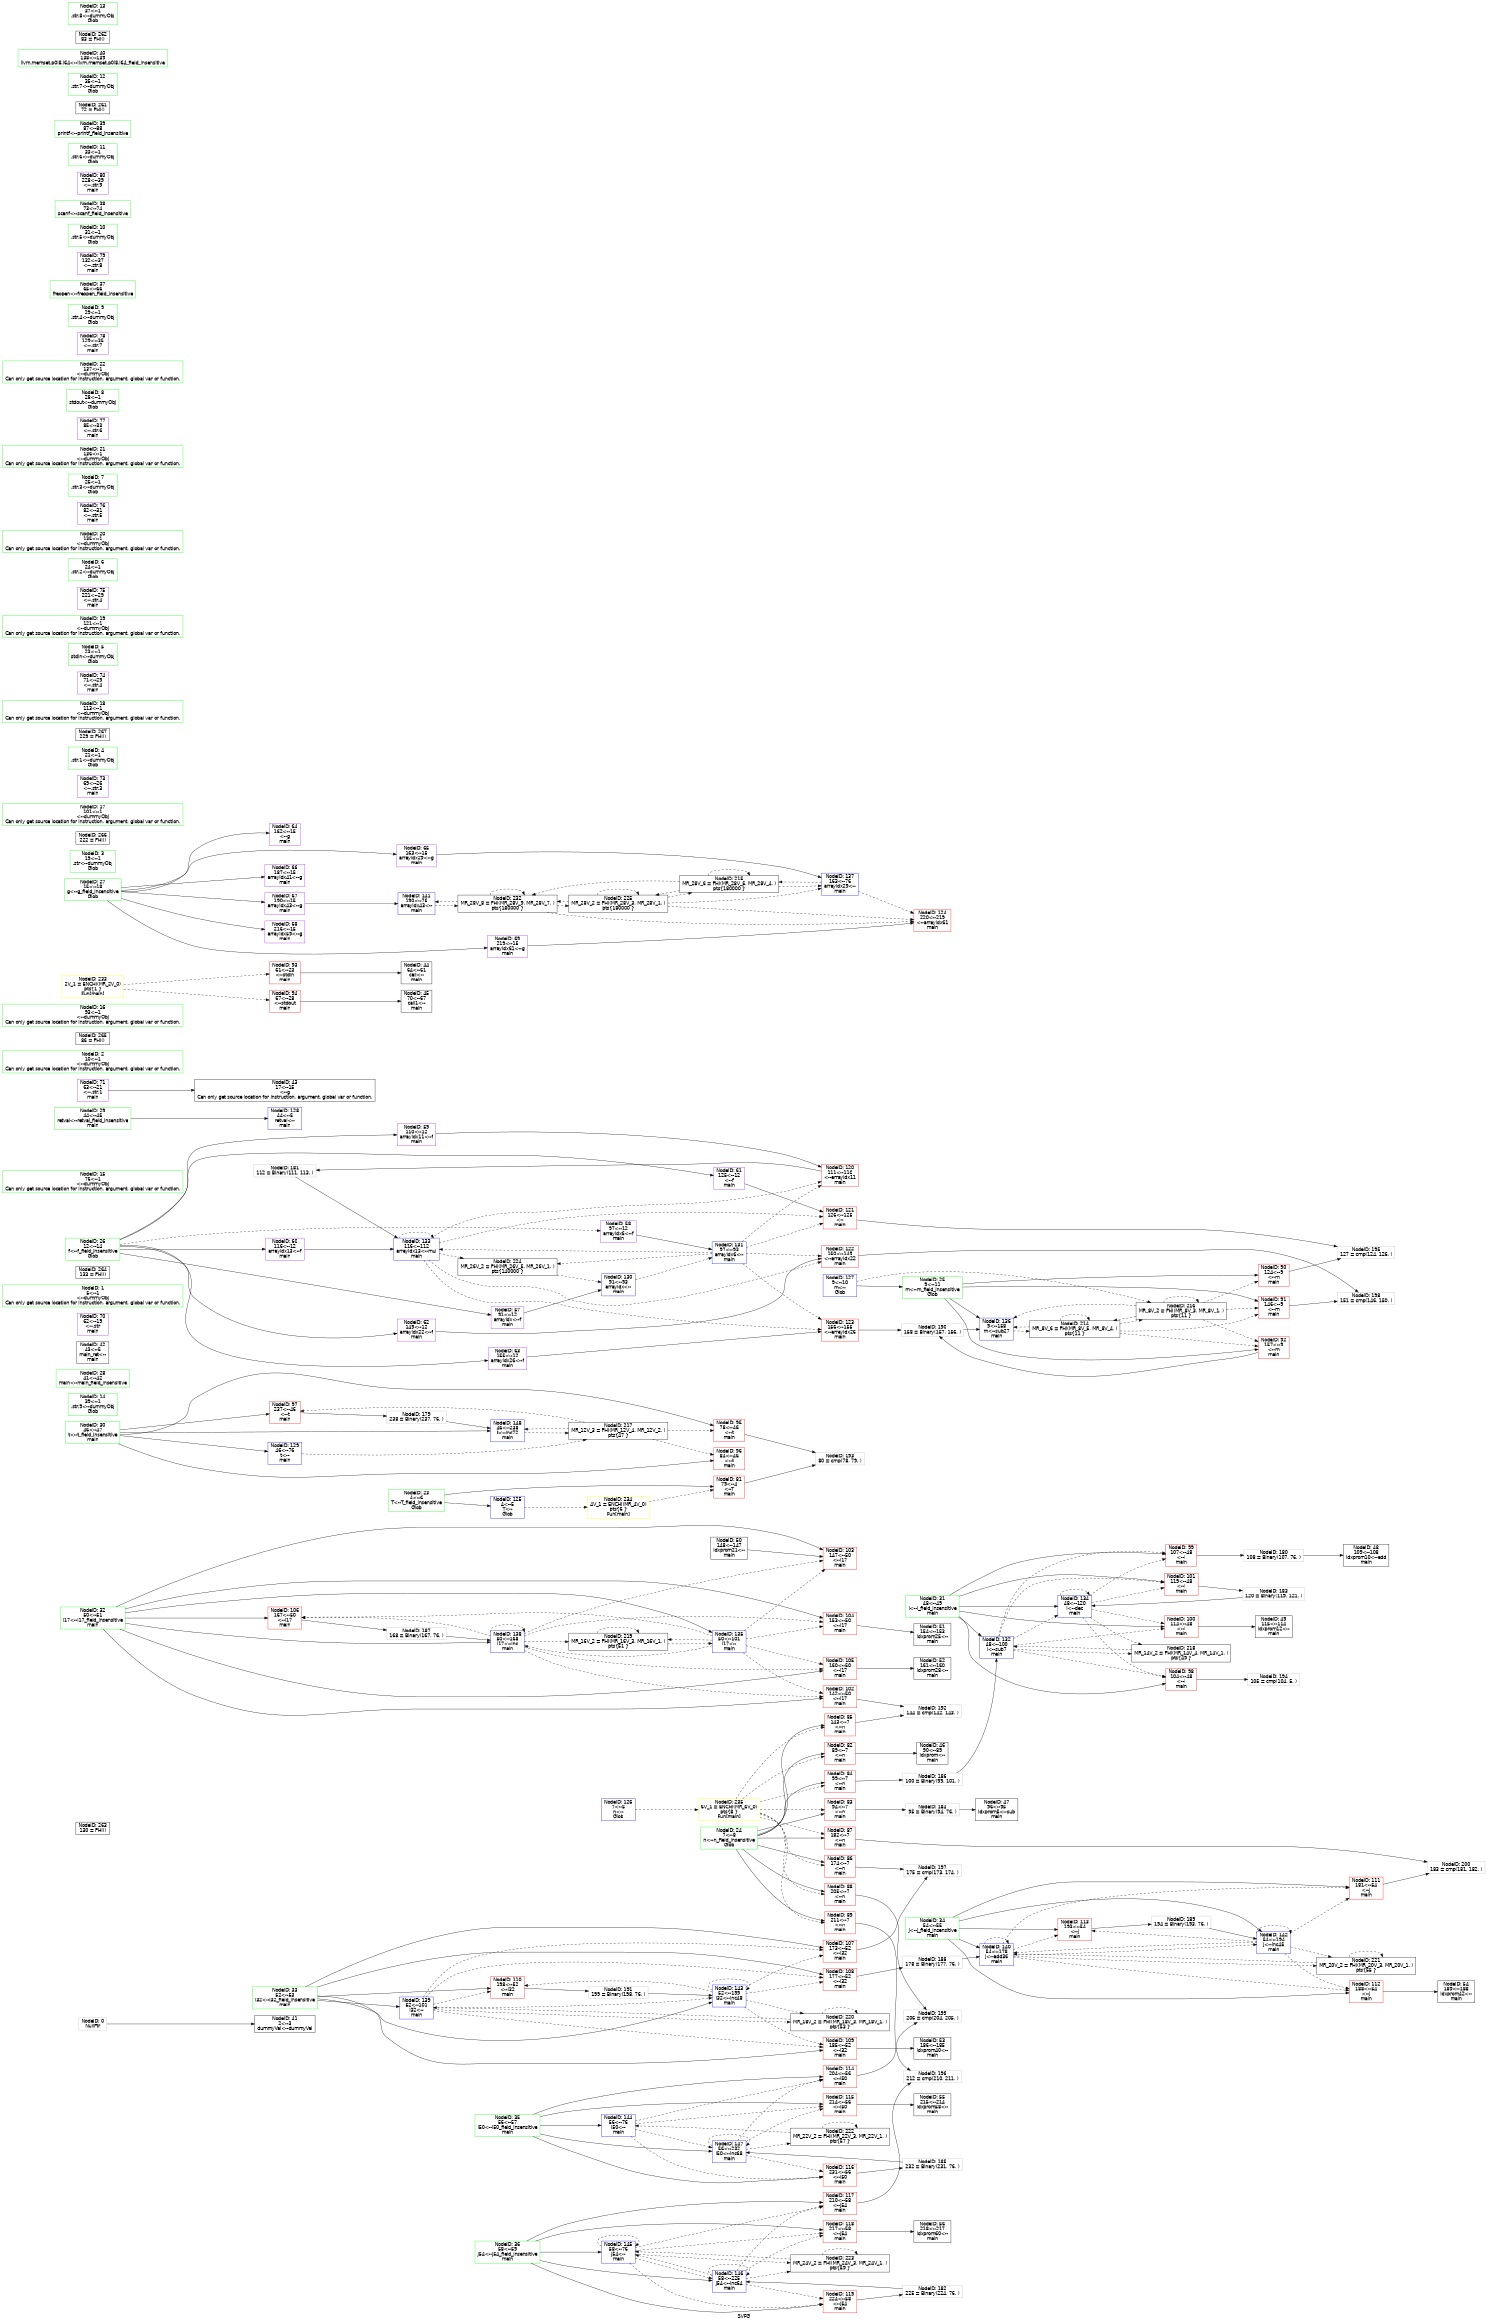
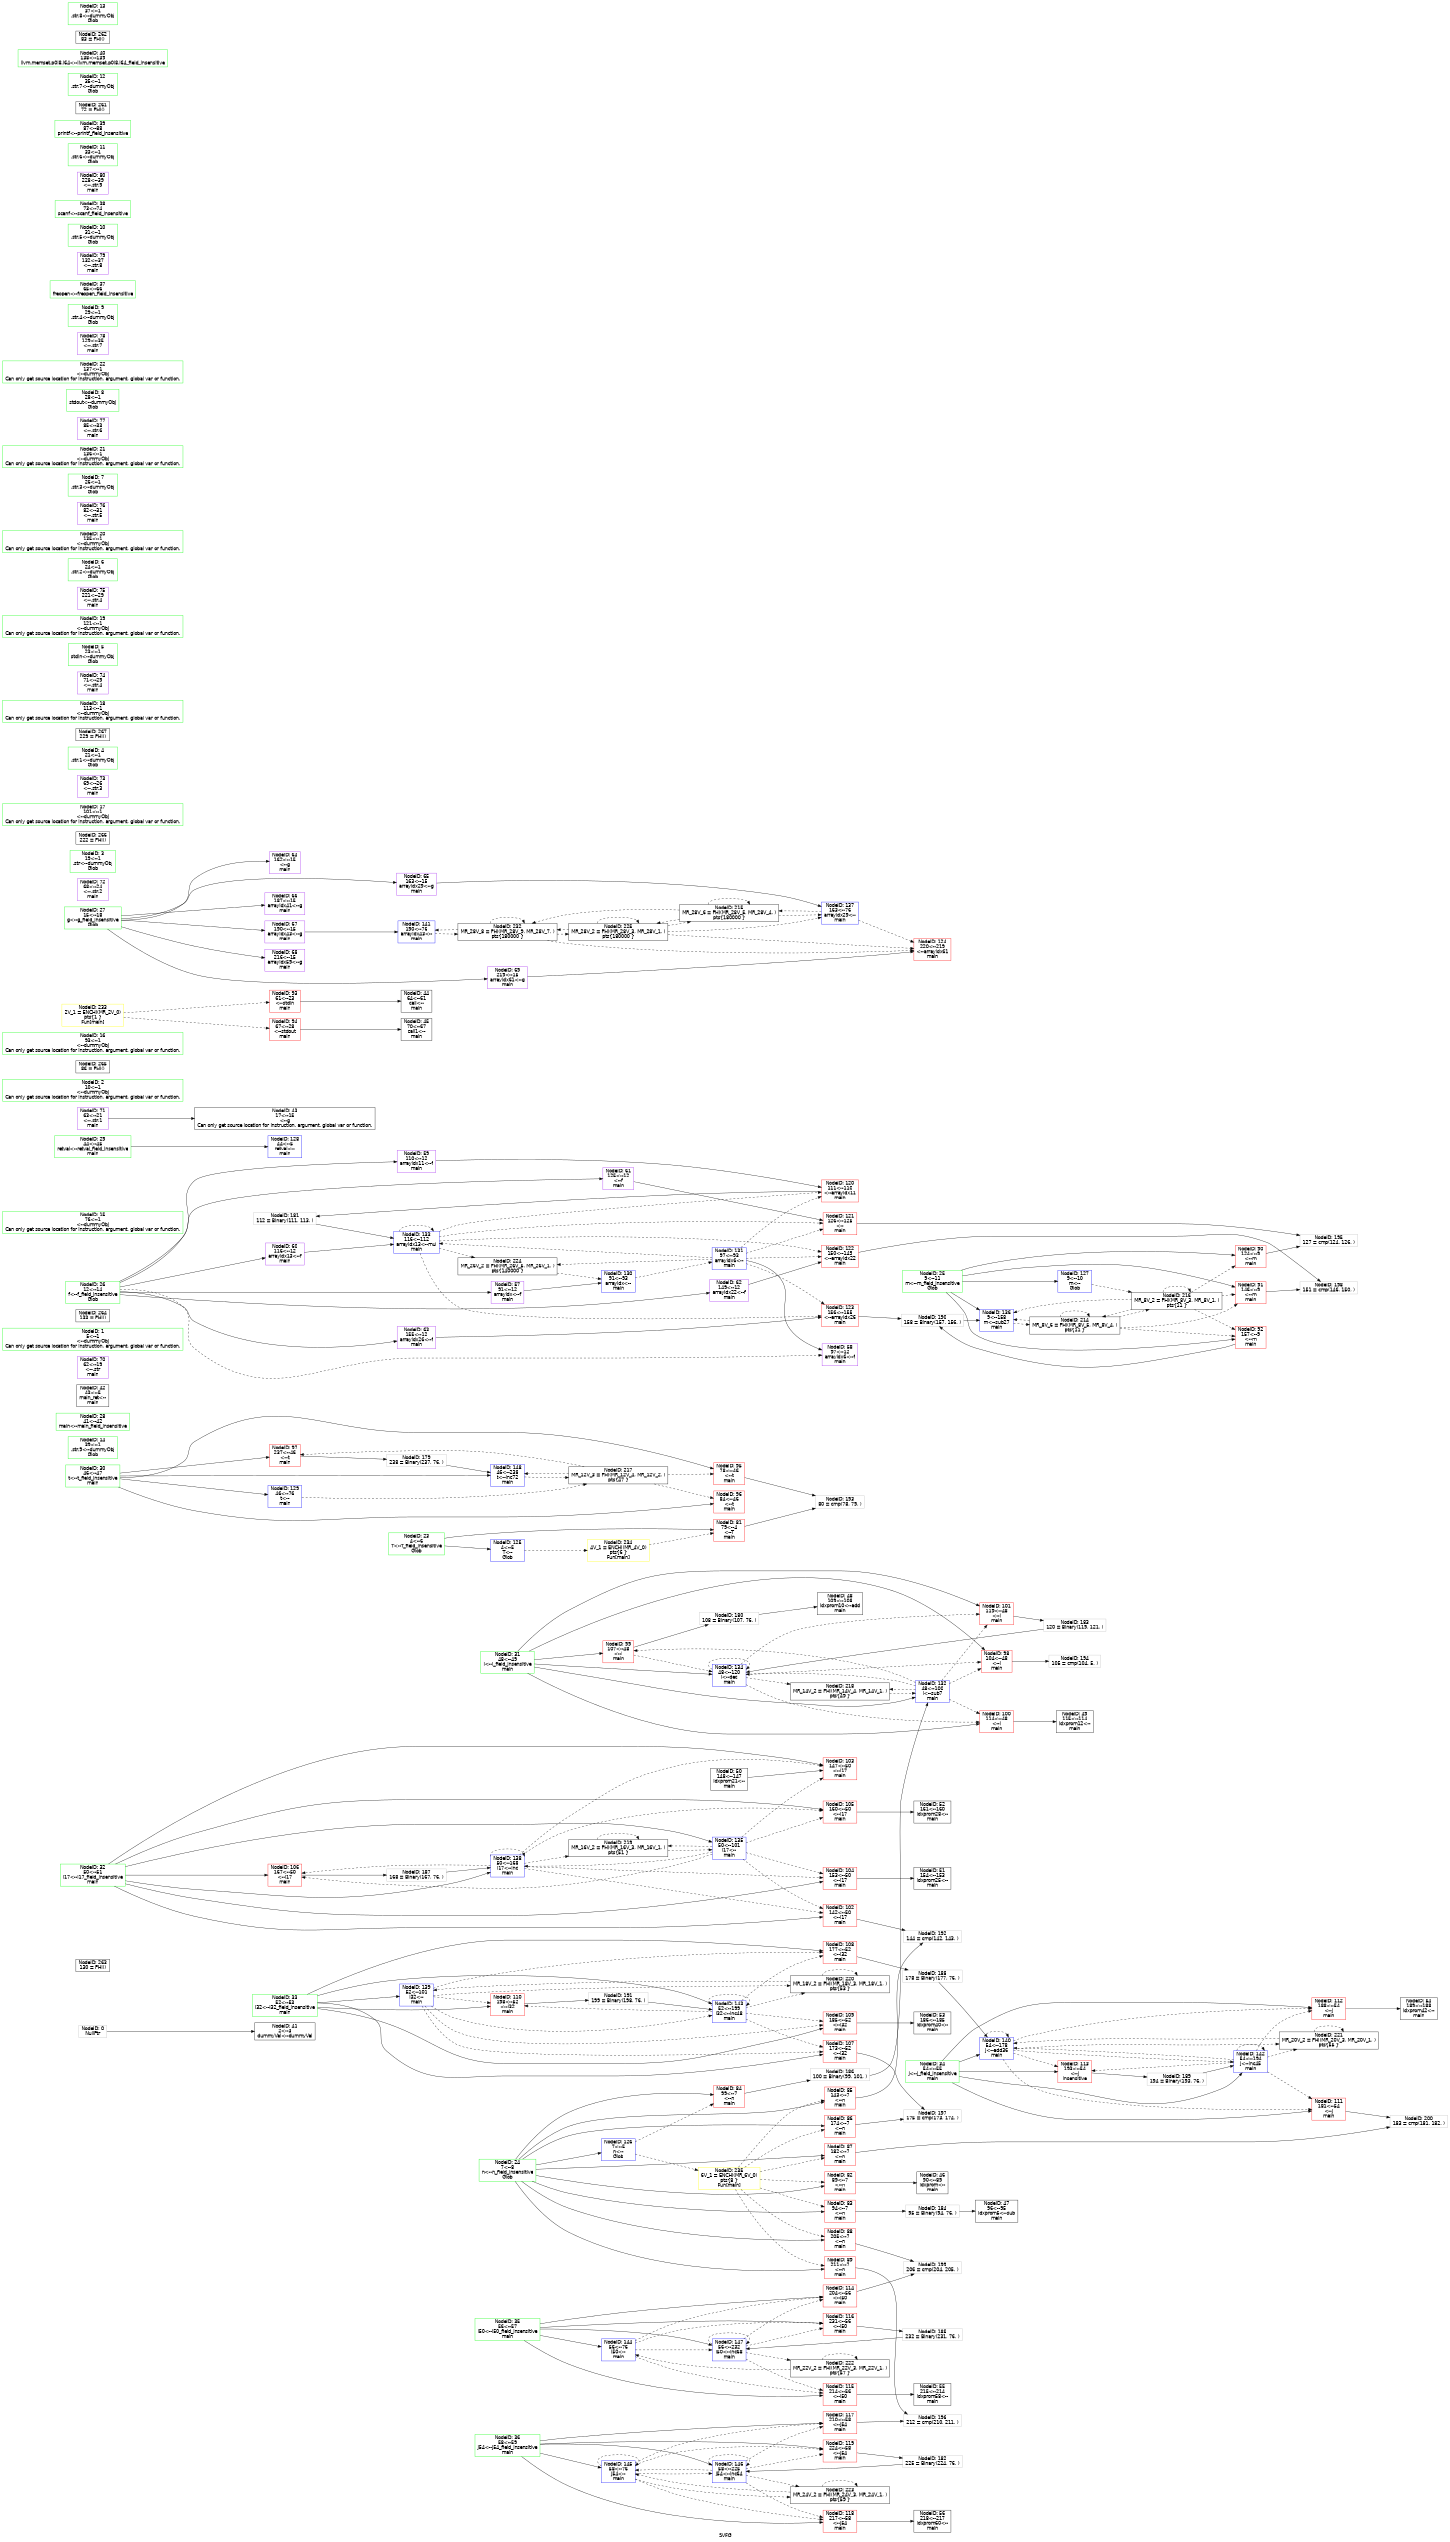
node "NodeID: 72": added
edge "NodeID: 58" -> "NodeID: 131": reversed
edge "NodeID: 127" -> "NodeID: 25": reversed
edge "NodeID: 134" -> "NodeID: 99": reversed
edge "NodeID: 235" -> "NodeID: 84": now "NodeID: 126" -> "NodeID: 84"
node "NodeID: 113": text "main" -> "insensitive"
edge "NodeID: 24" -> "NodeID: 126": added
